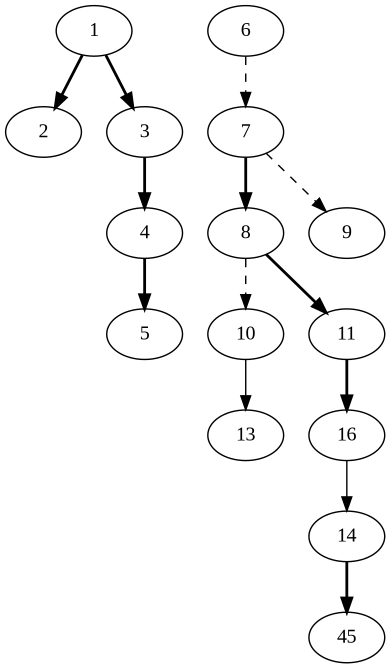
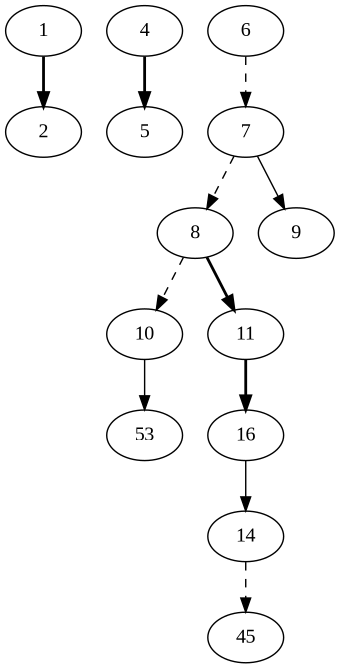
node "3": removed
edge "7" -> "8": style bold -> dashed
edge "7" -> "9": style dashed -> solid
node "13": label "13" -> "53"
edge "14" -> "45": style bold -> dashed
